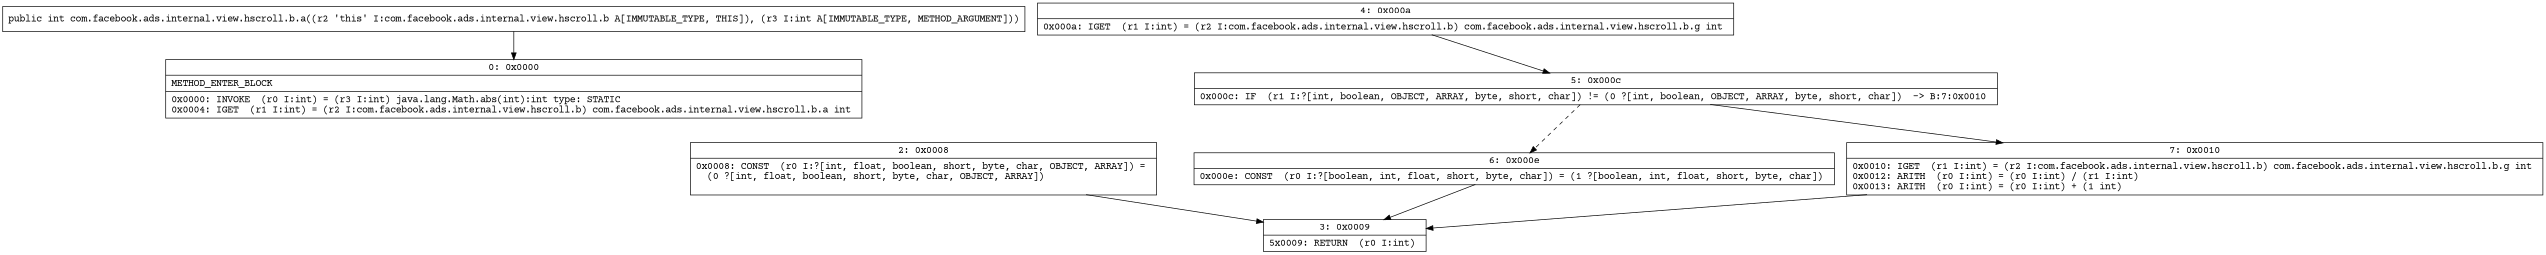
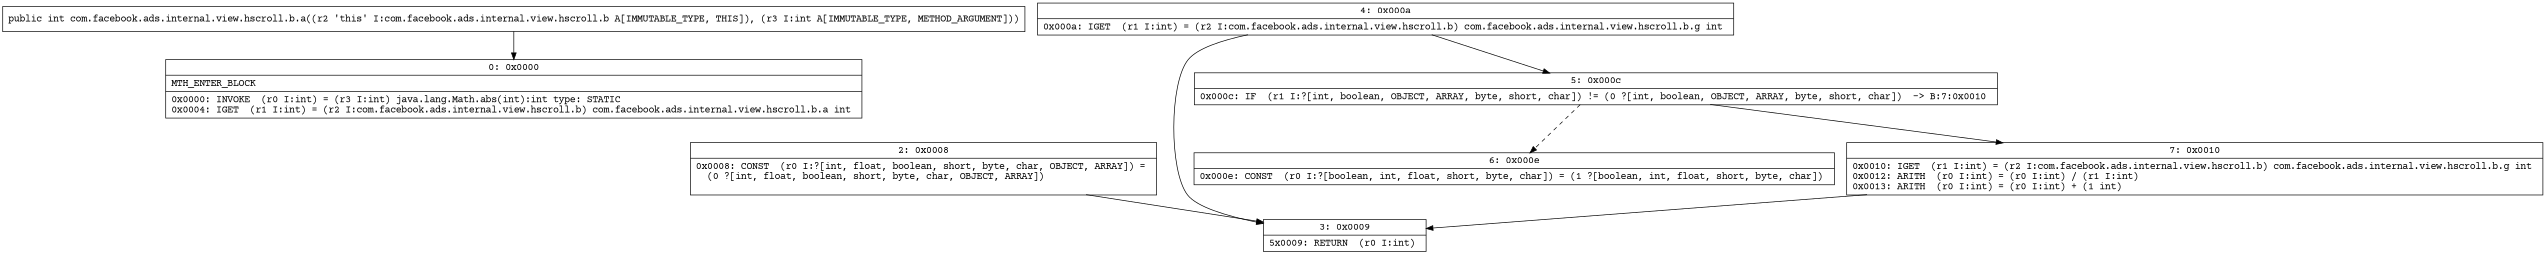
node "0: 0x0000": text "METHOD_ENTER_BLOCK" -> "MTH_ENTER_BLOCK"
edge "6: 0x000e" -> "3: 0x0009": now "4: 0x000a" -> "3: 0x0009"
